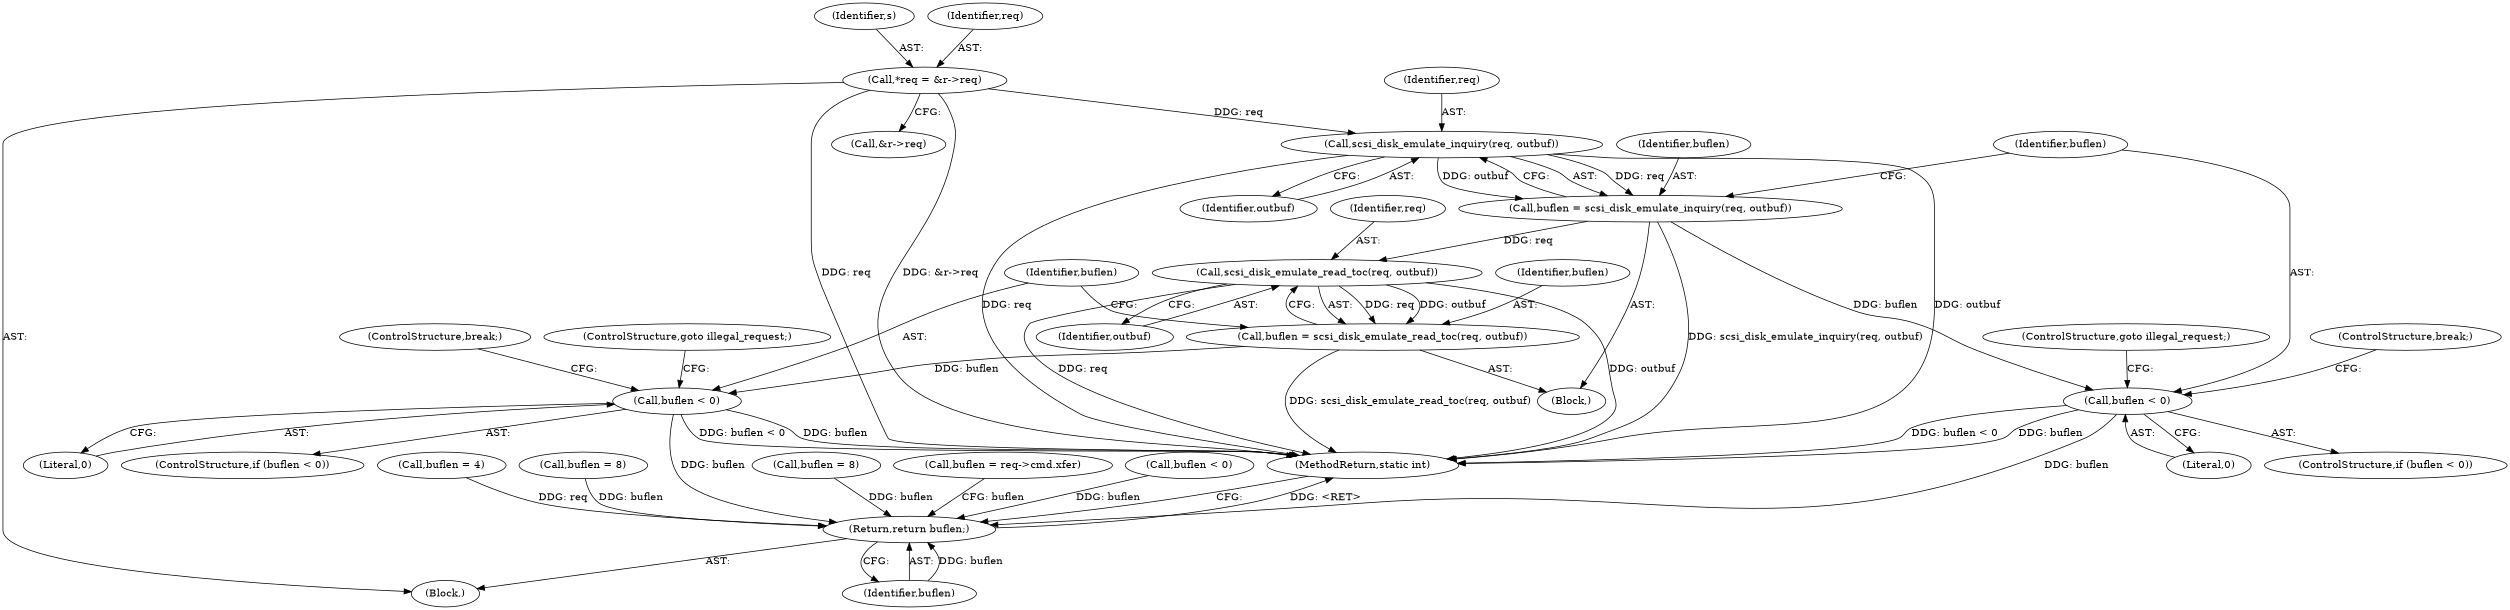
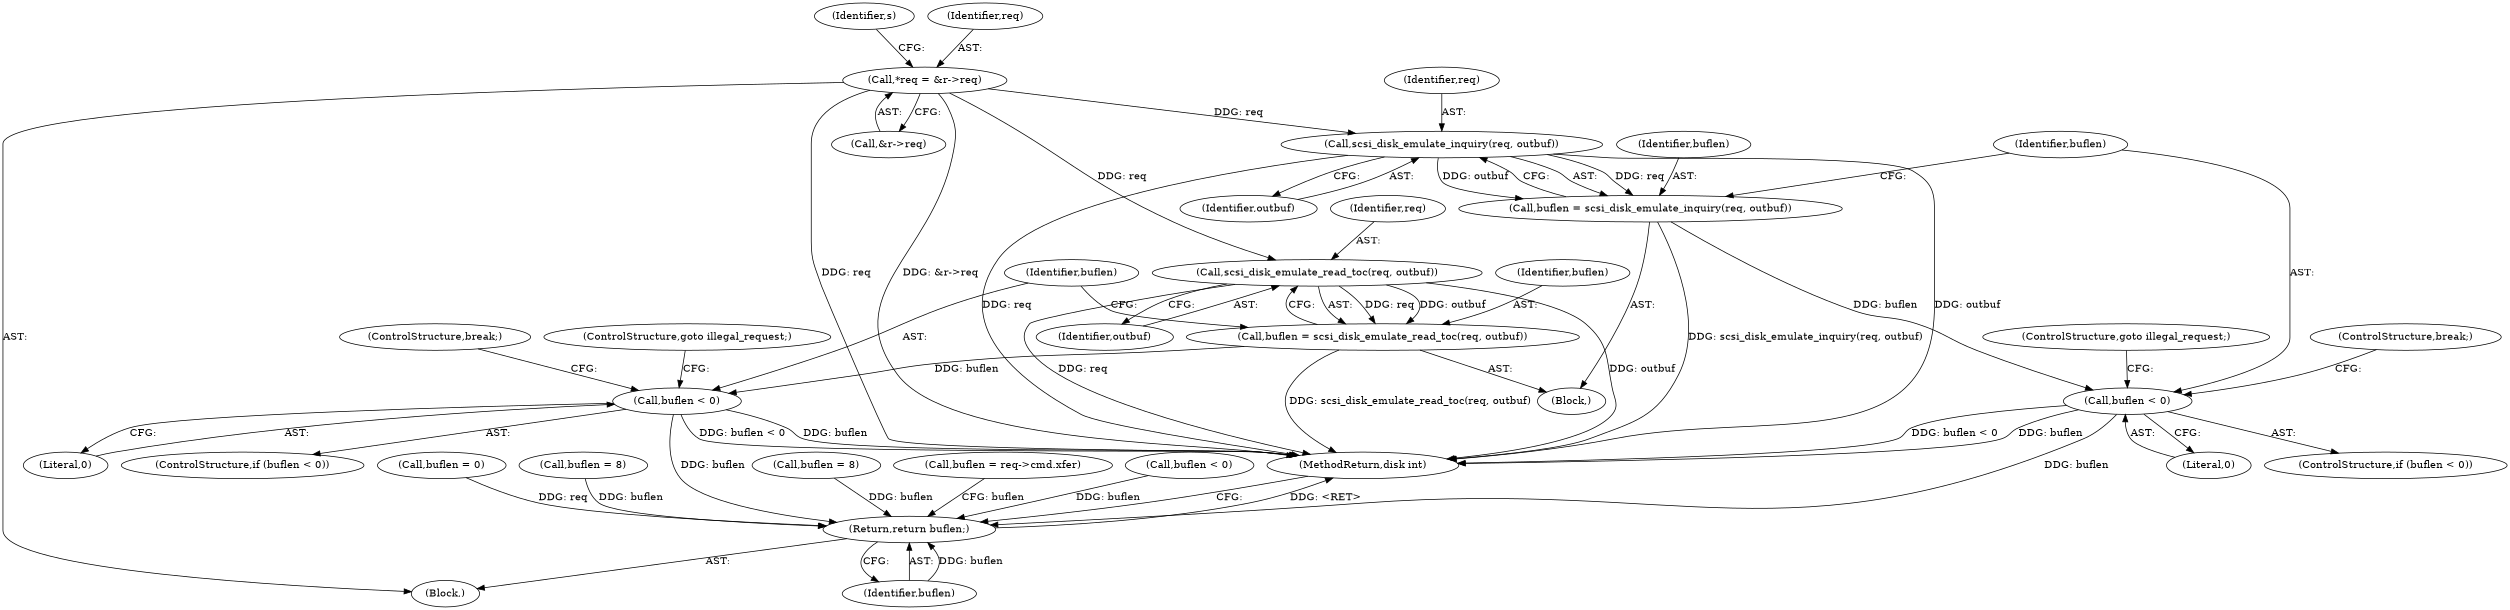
edge "(Identifier,s)" -> "(Call,*req = &r->req)": label "AST: " -> "CFG: "
edge "(Call,&r->req)" -> "(Call,*req = &r->req)": added, label "AST:"
edge "(Call,buflen = scsi_disk_emulate_inquiry(req, outbuf))" -> "(Call,scsi_disk_emulate_read_toc(req, outbuf))": now "(Call,*req = &r->req)" -> "(Call,scsi_disk_emulate_read_toc(req, outbuf))"
node "(Call,buflen = 4)": label "(Call,buflen = 4)" -> "(Call,buflen = 0)"
node "(MethodReturn,static int)": label "(MethodReturn,static int)" -> "(MethodReturn,disk int)"
